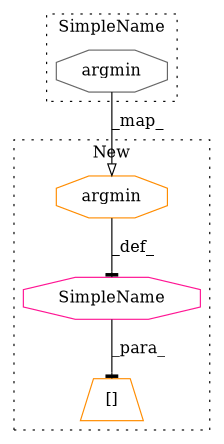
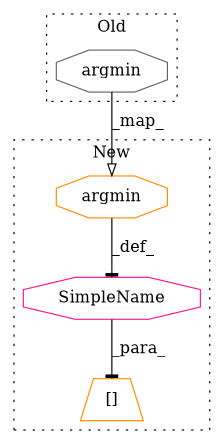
cluster "SimpleName": label "SimpleName" -> "Old"
